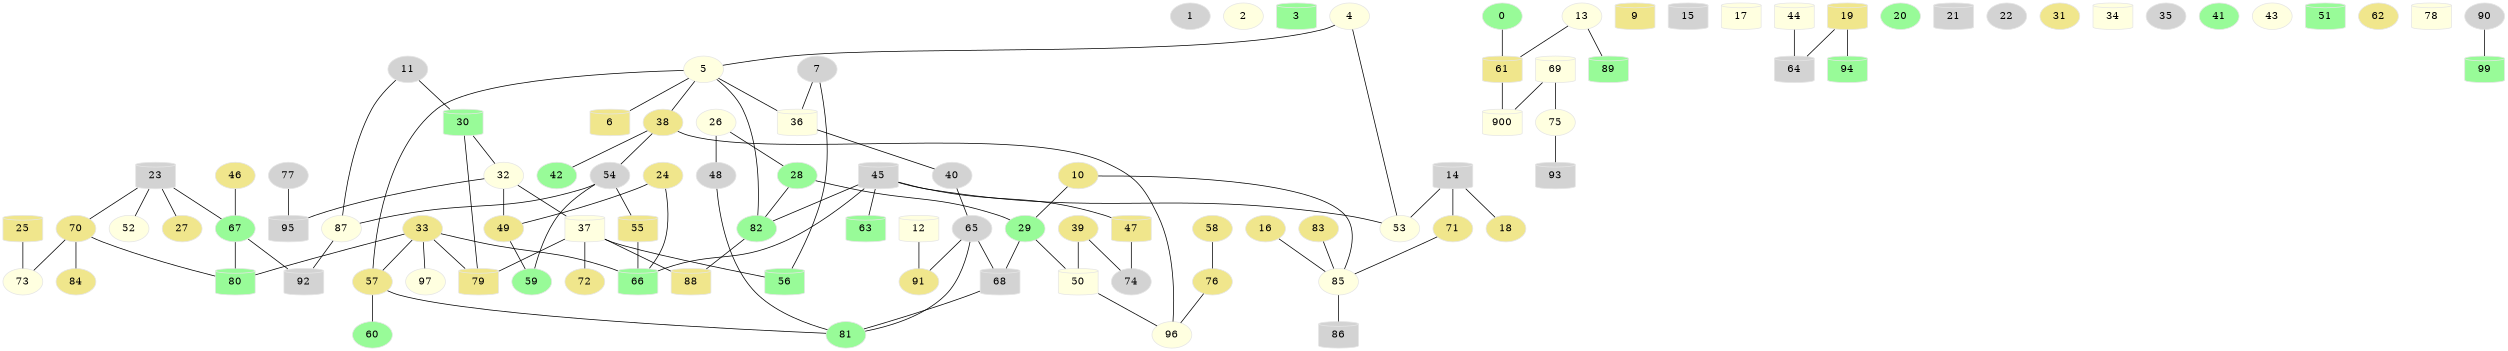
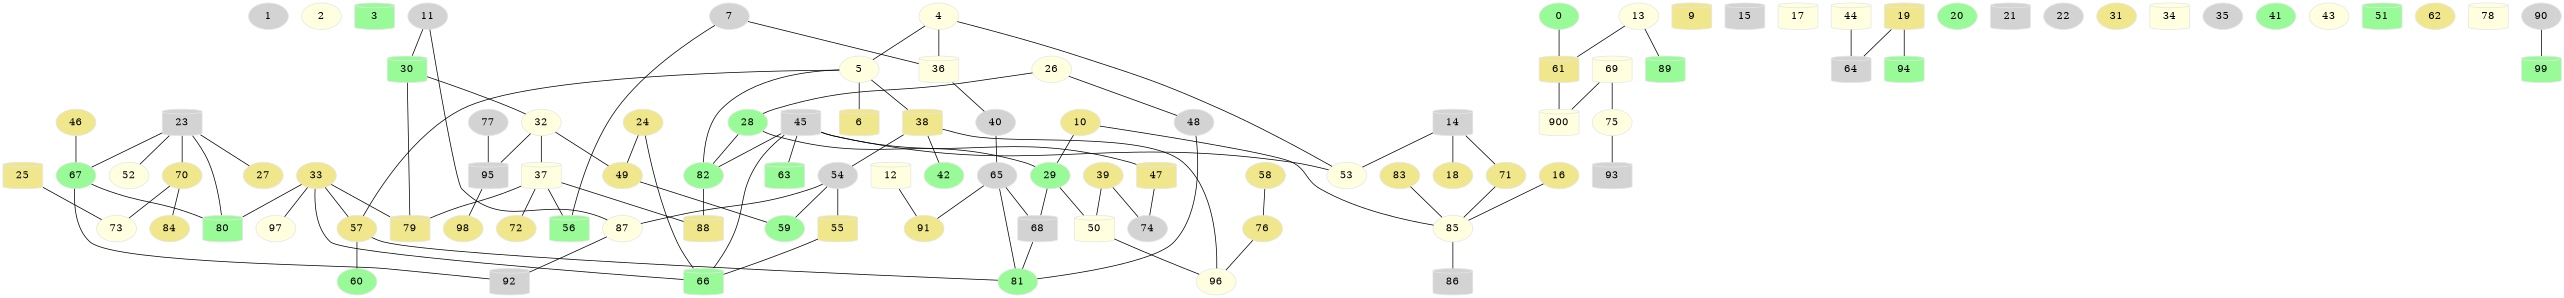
edge "5" -- "36": now "4" -- "36"
node "38": shape ellipse -> cylinder
node "98": added
edge "70" -- "80": now "23" -- "80"
